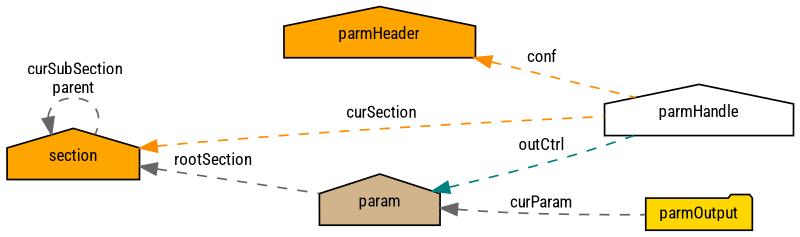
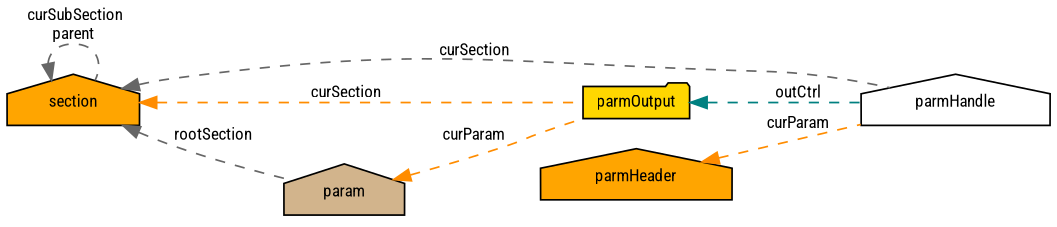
edge "parmHandle" -> "parmHeader": label " conf" -> " curParam"
edge "parmOutput" -> "section": added, label "curSection"
edge "parmHandle" -> "section": color darkorange -> gray40
edge "parmHandle" -> "param": now "parmHandle" -> "parmOutput"
edge "parmOutput" -> "param": color gray40 -> darkorange
